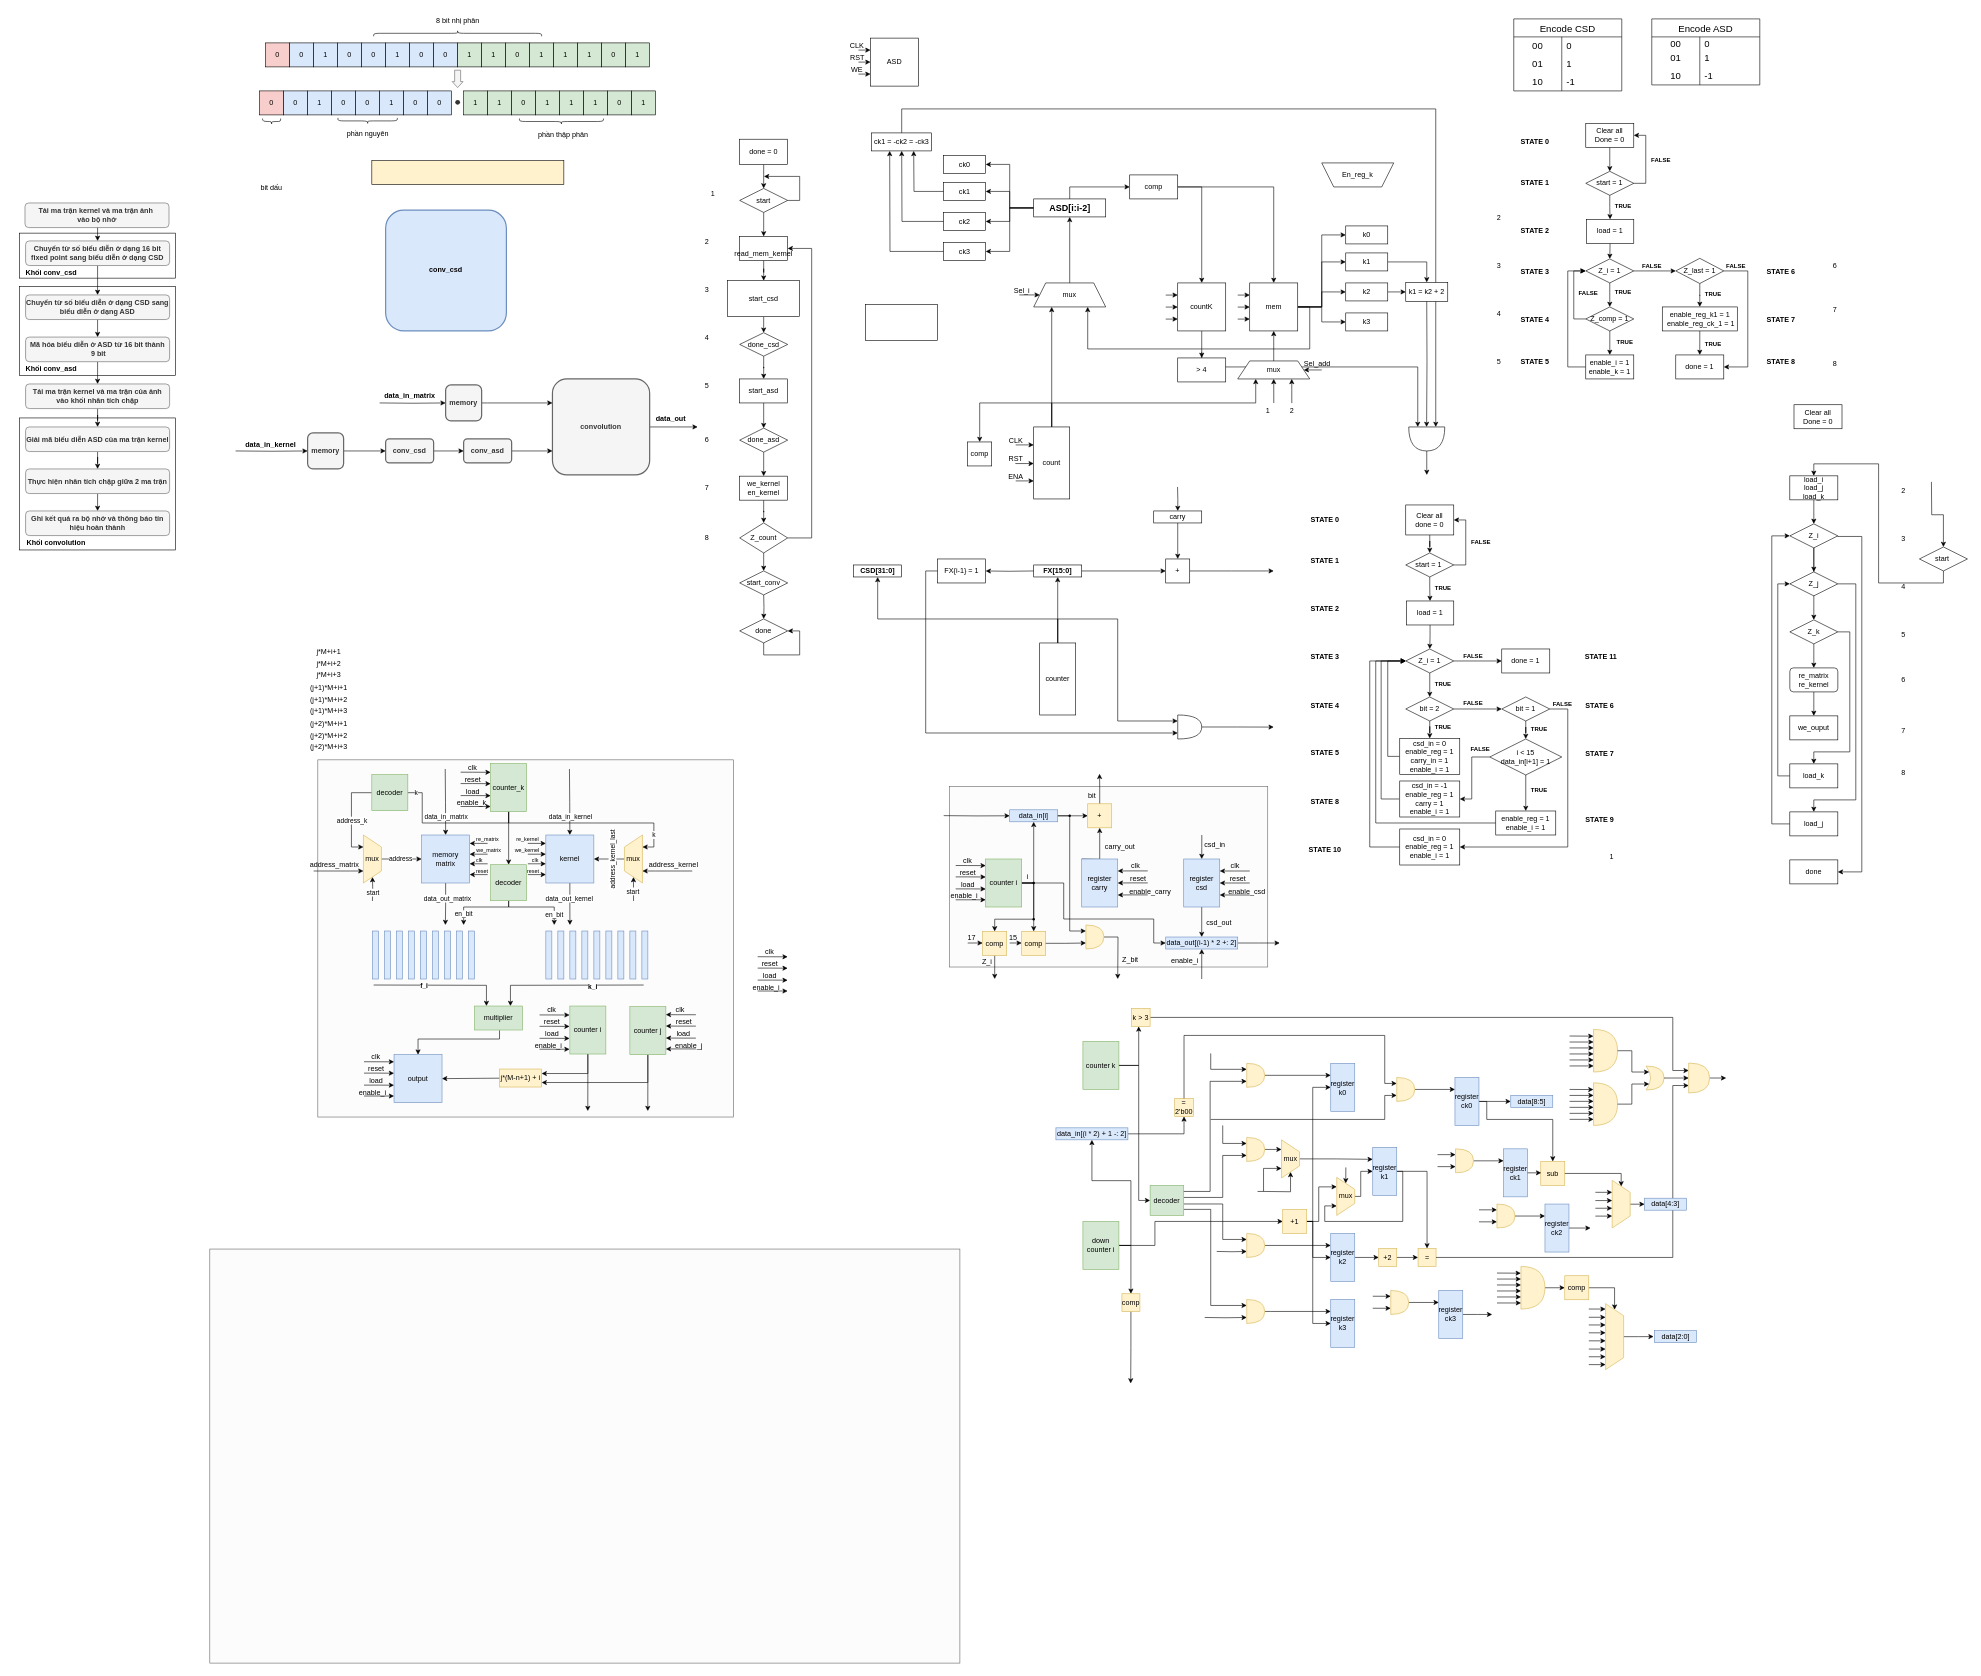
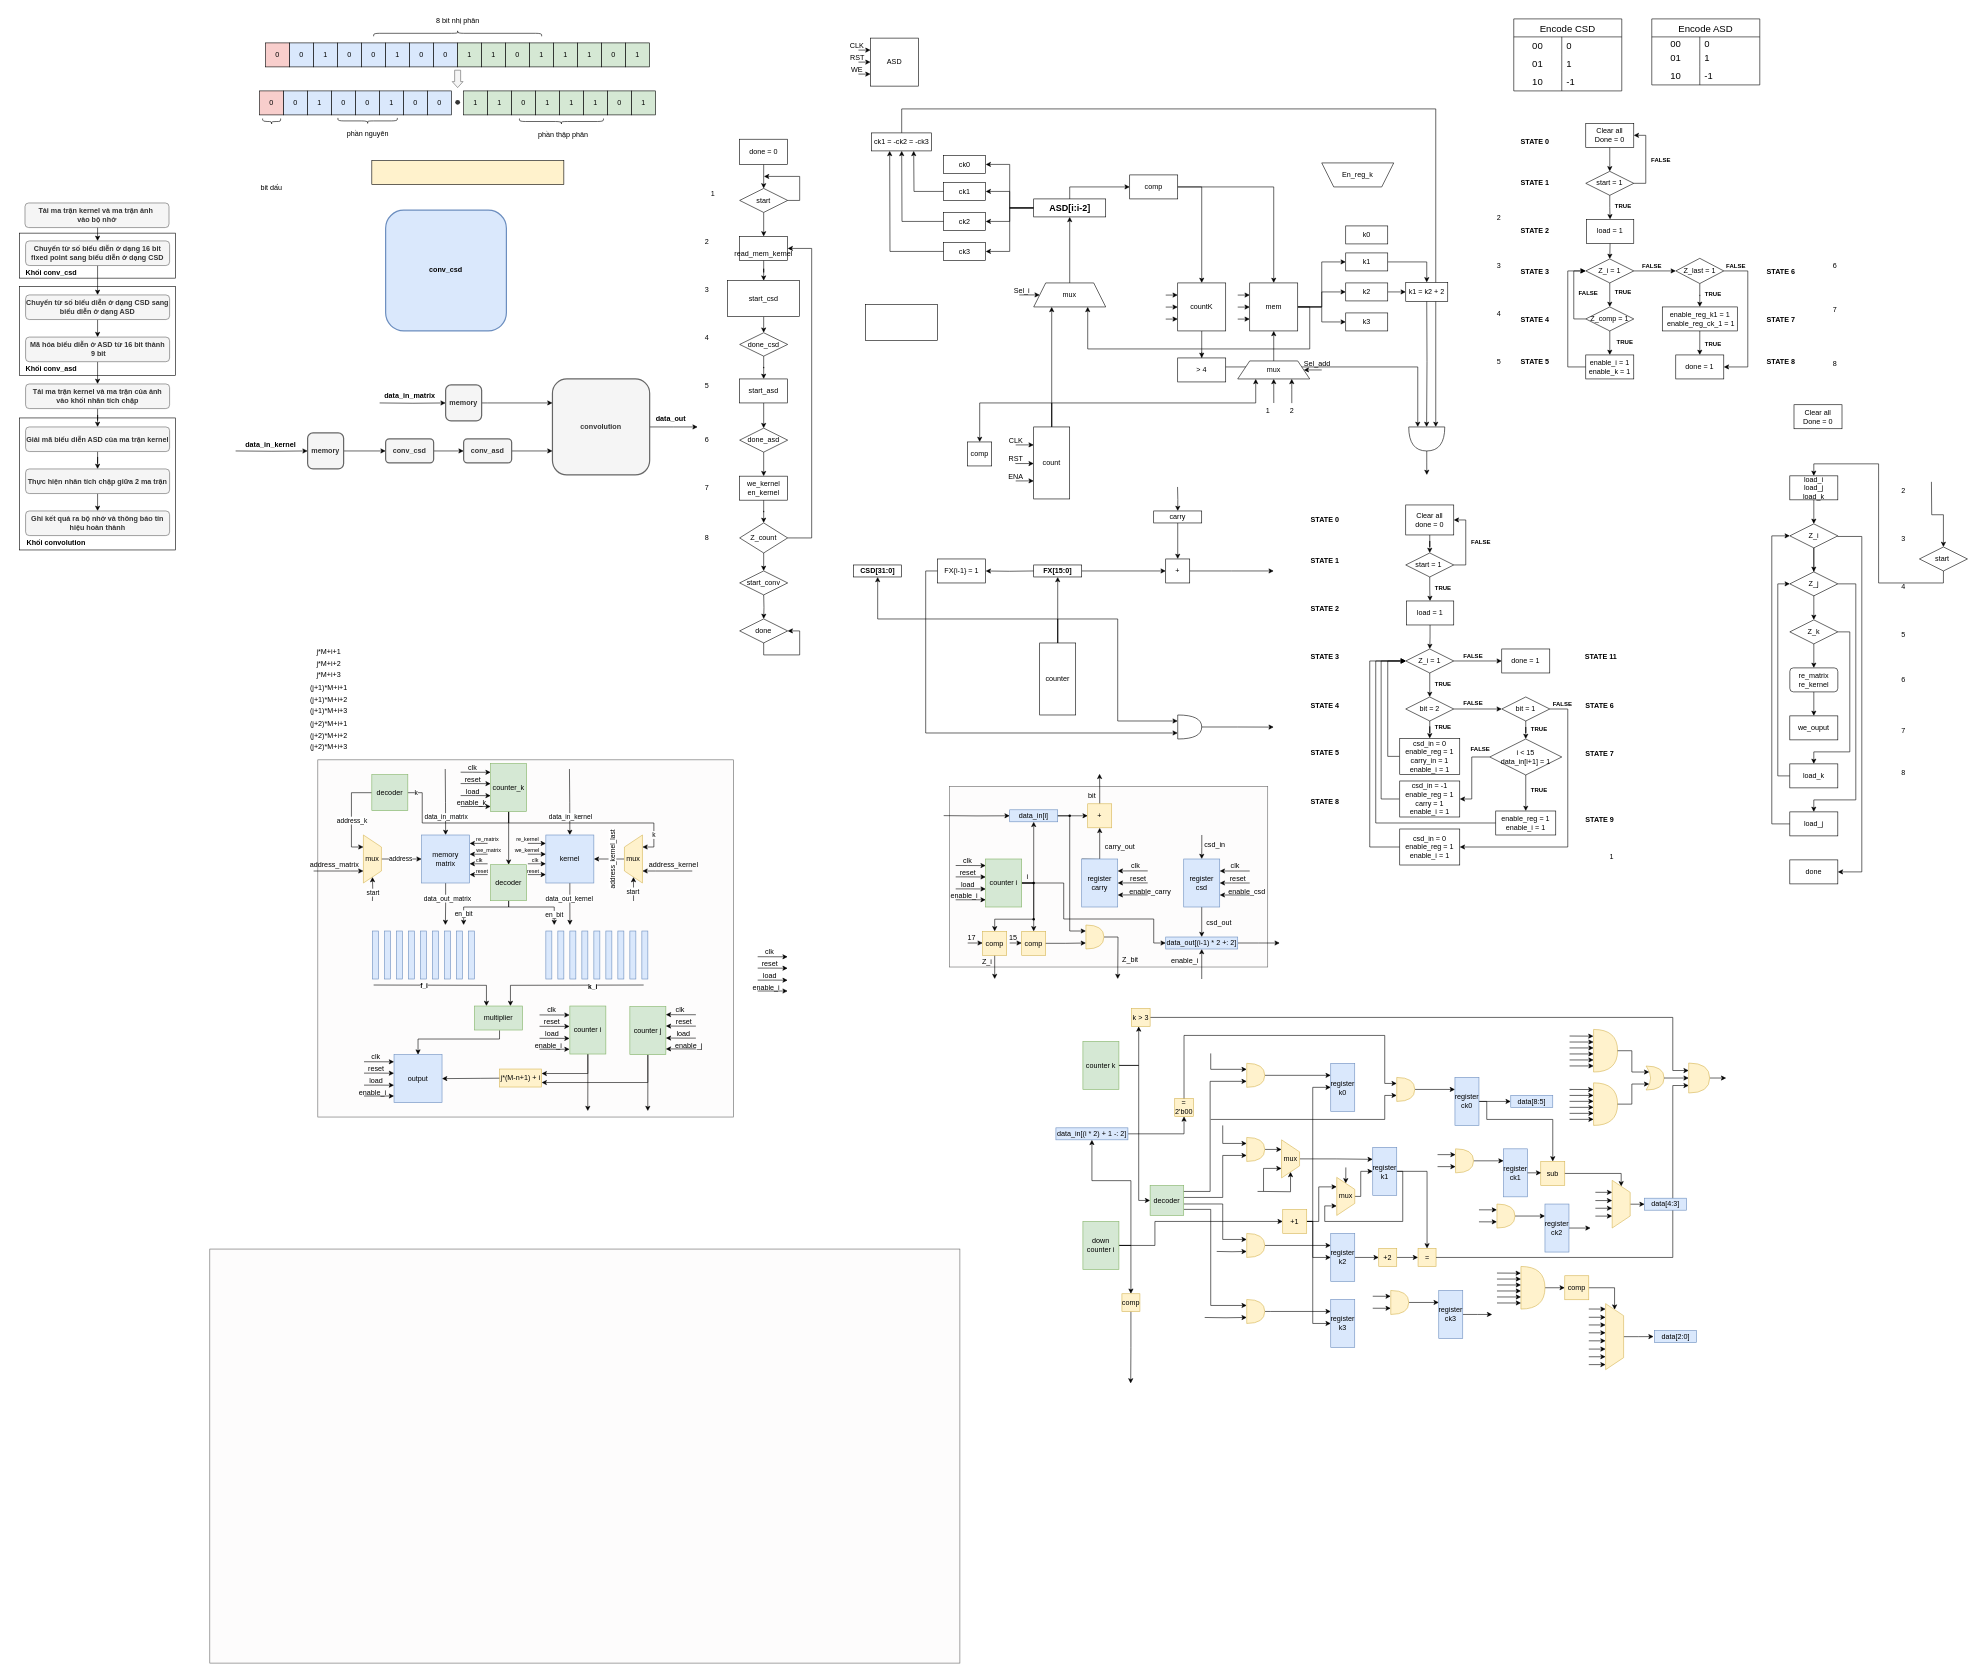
edge "mem" -> "k0": removed
node "STATE 10": removed
